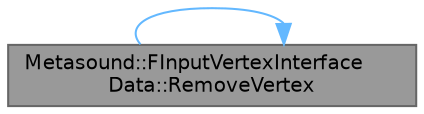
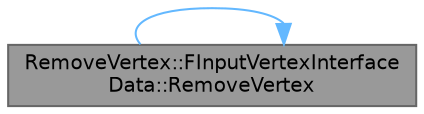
node "Metasound::FInputVertexInterface Data::RemoveVertex": label "Metasound::FInputVertexInterface Data::RemoveVertex" -> "RemoveVertex::FInputVertexInterface Data::RemoveVertex"
